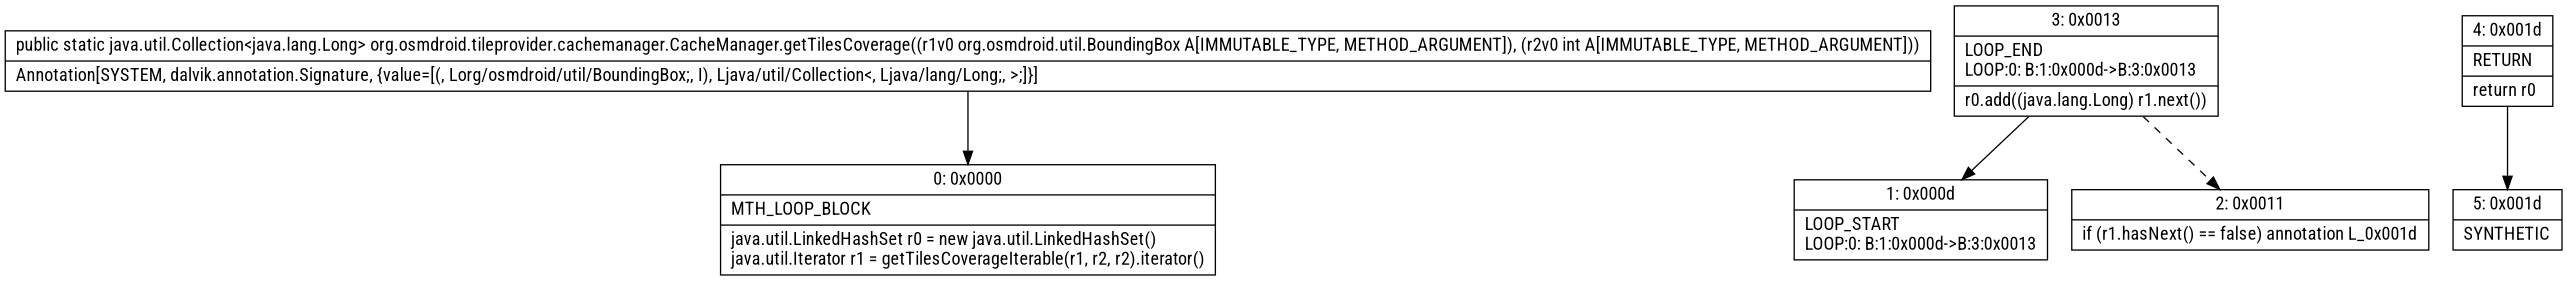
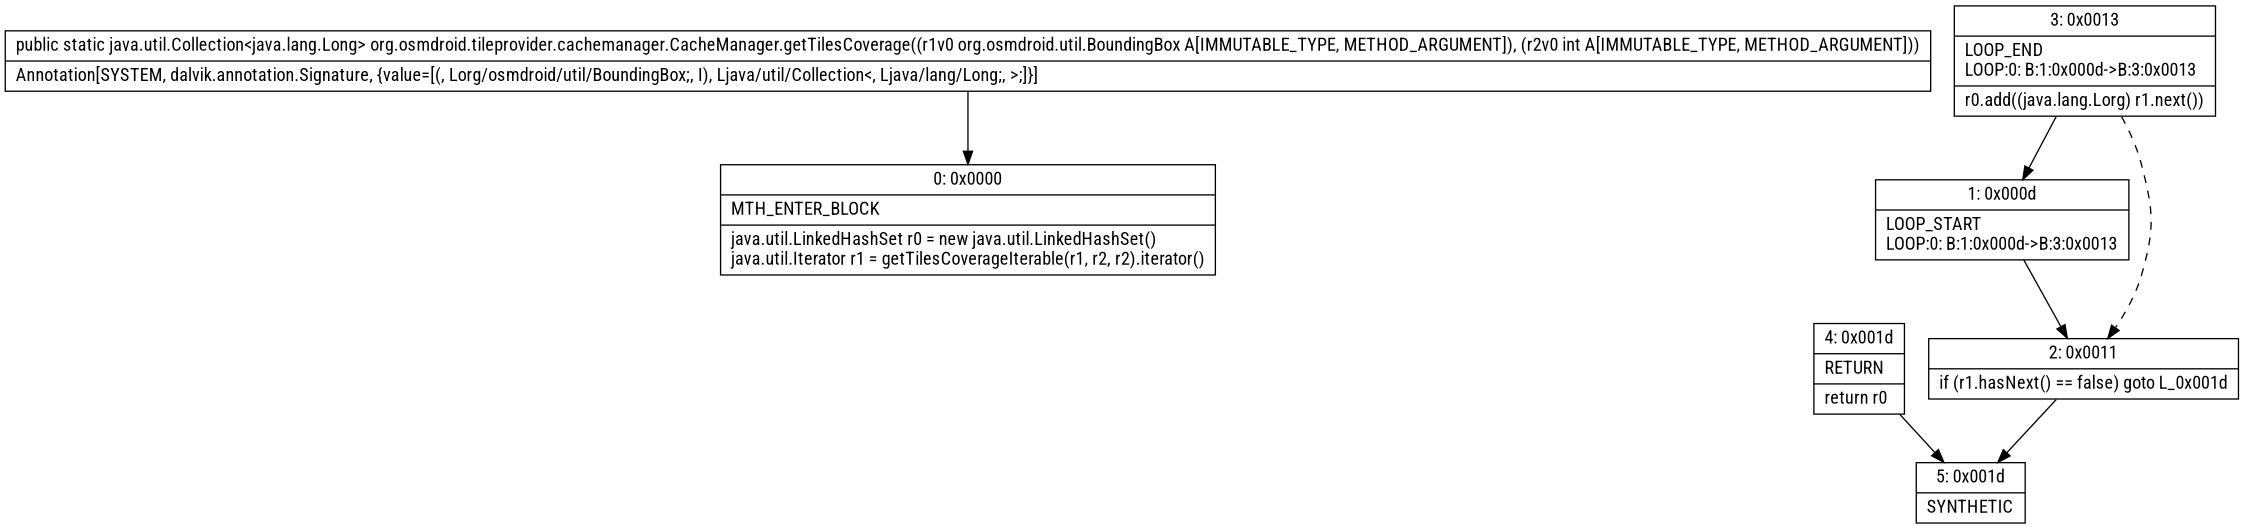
node "3: 0x0013": text "r0.add((java.lang.Long) r1.next())" -> "r0.add((java.lang.Lorg) r1.next())"
node "0: 0x0000": text "MTH_LOOP_BLOCK" -> "MTH_ENTER_BLOCK"
node "2: 0x0011": text "if (r1.hasNext() == false) annotation L_0x001d" -> "if (r1.hasNext() == false) goto L_0x001d"
edge "1: 0x000d" -> "2: 0x0011": added
edge "2: 0x0011" -> "5: 0x001d": added
